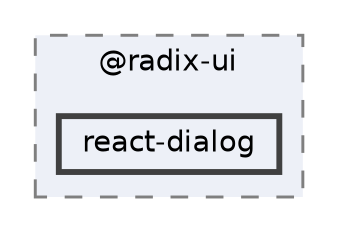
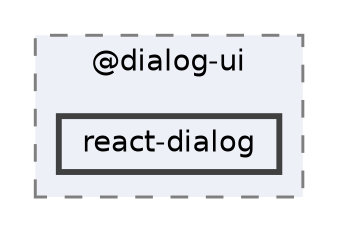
cluster "@radix-ui": label "@radix-ui" -> "@dialog-ui"
